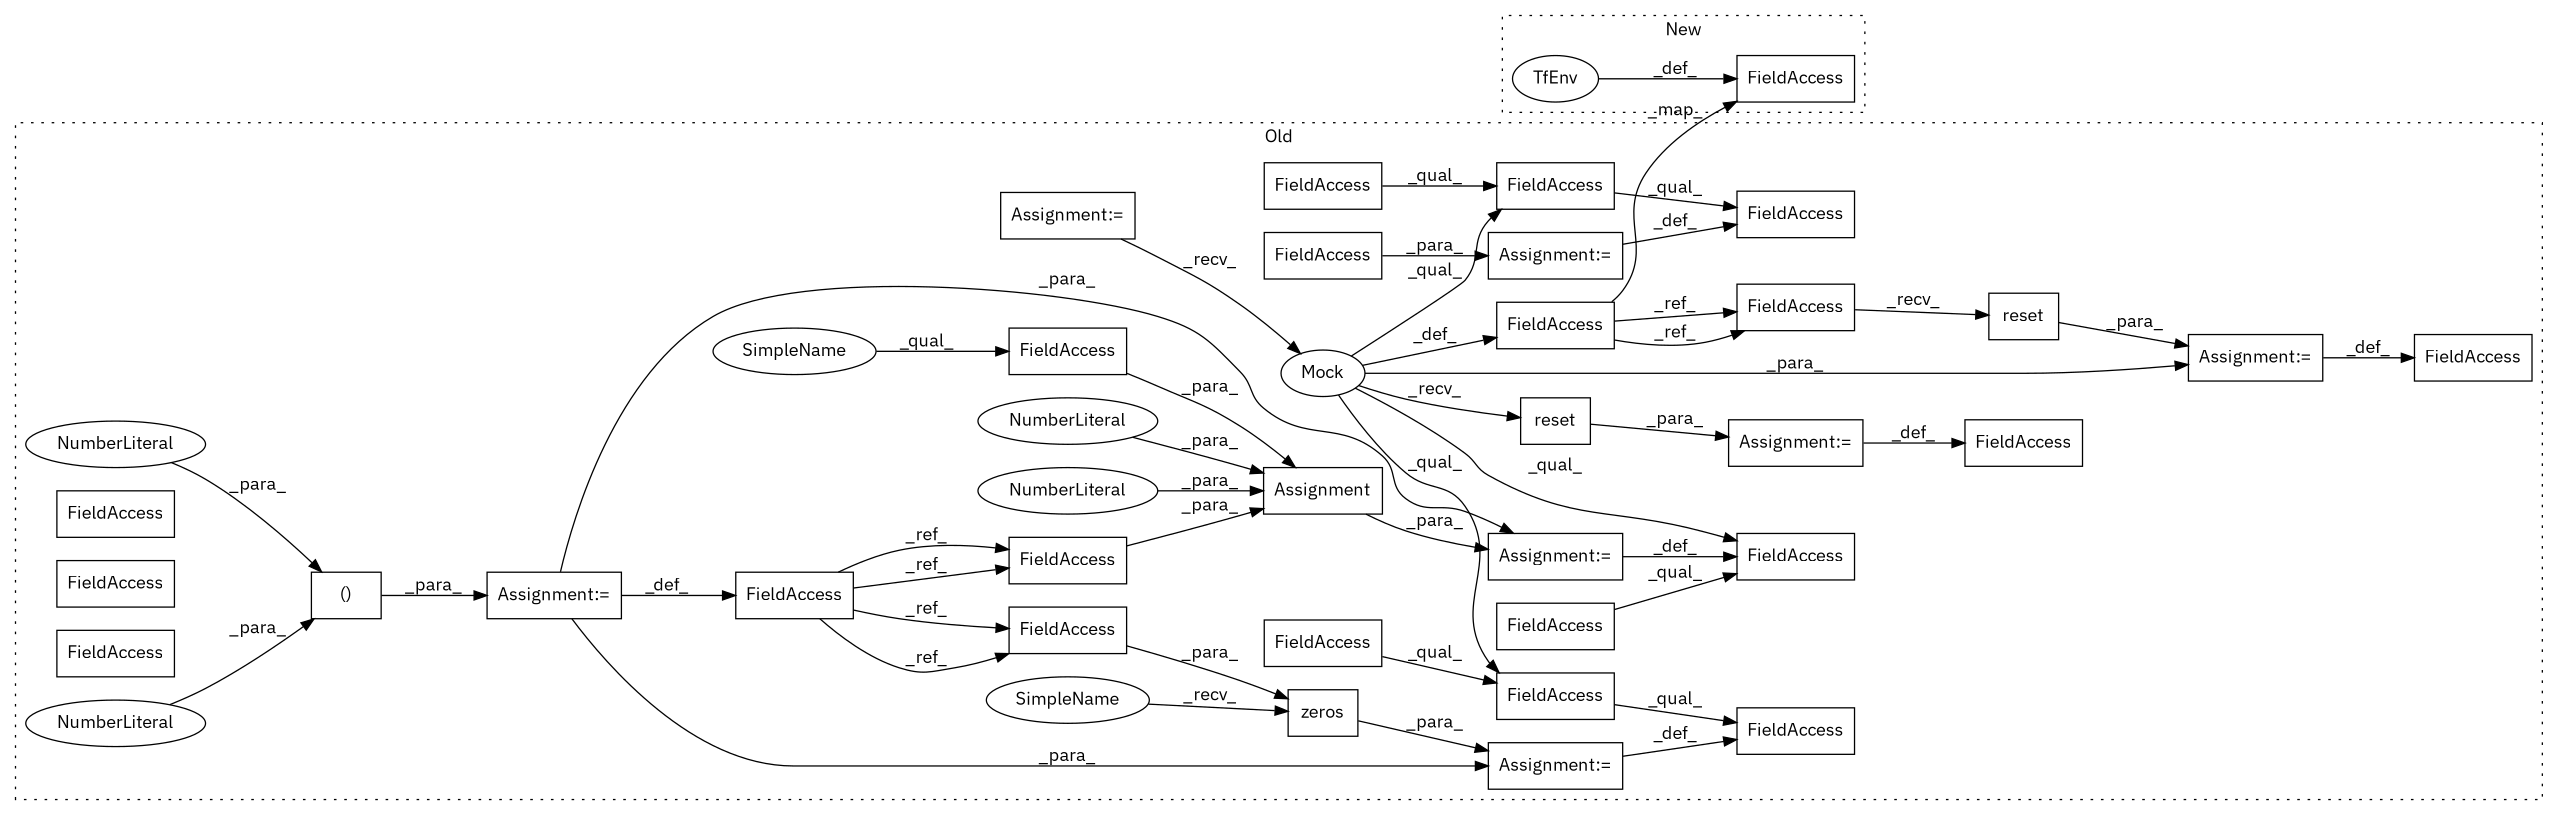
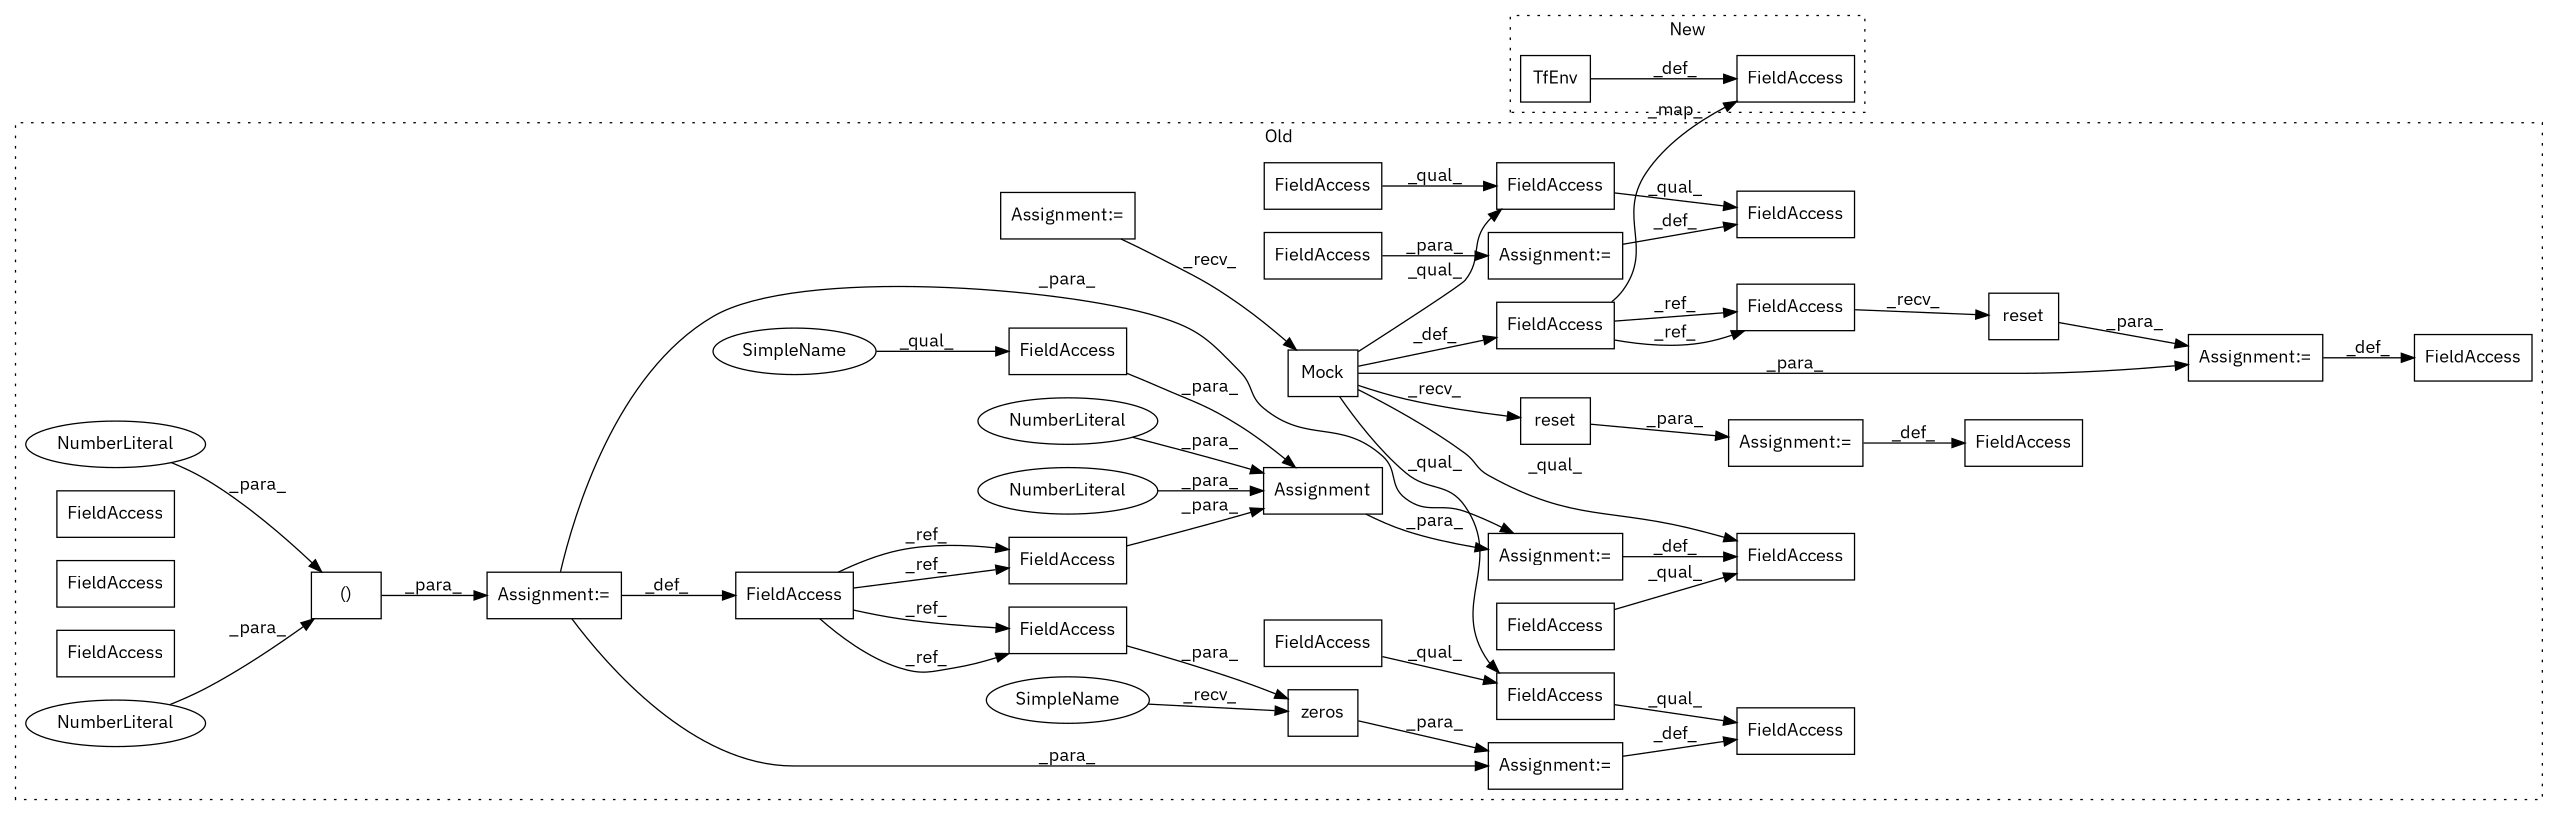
node "TfEnv": shape ellipse -> box
node "Mock": shape ellipse -> box
